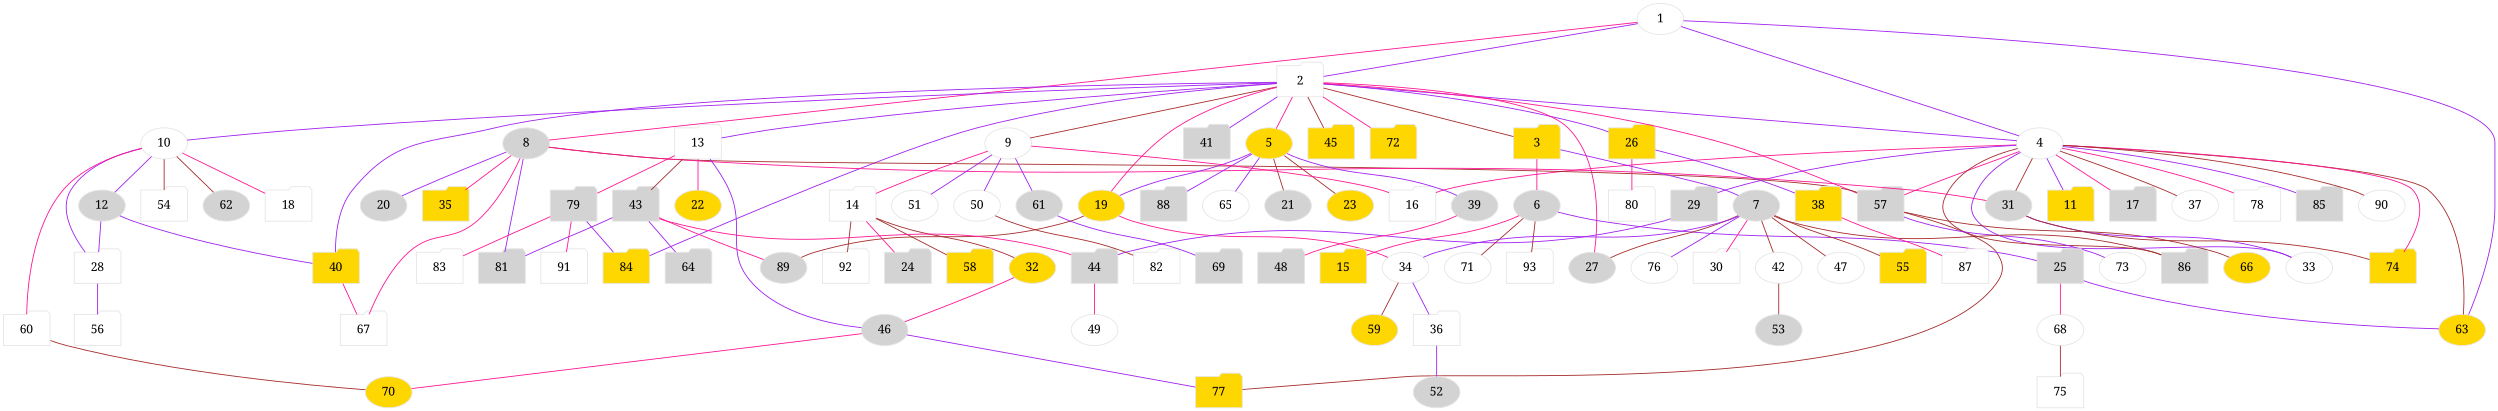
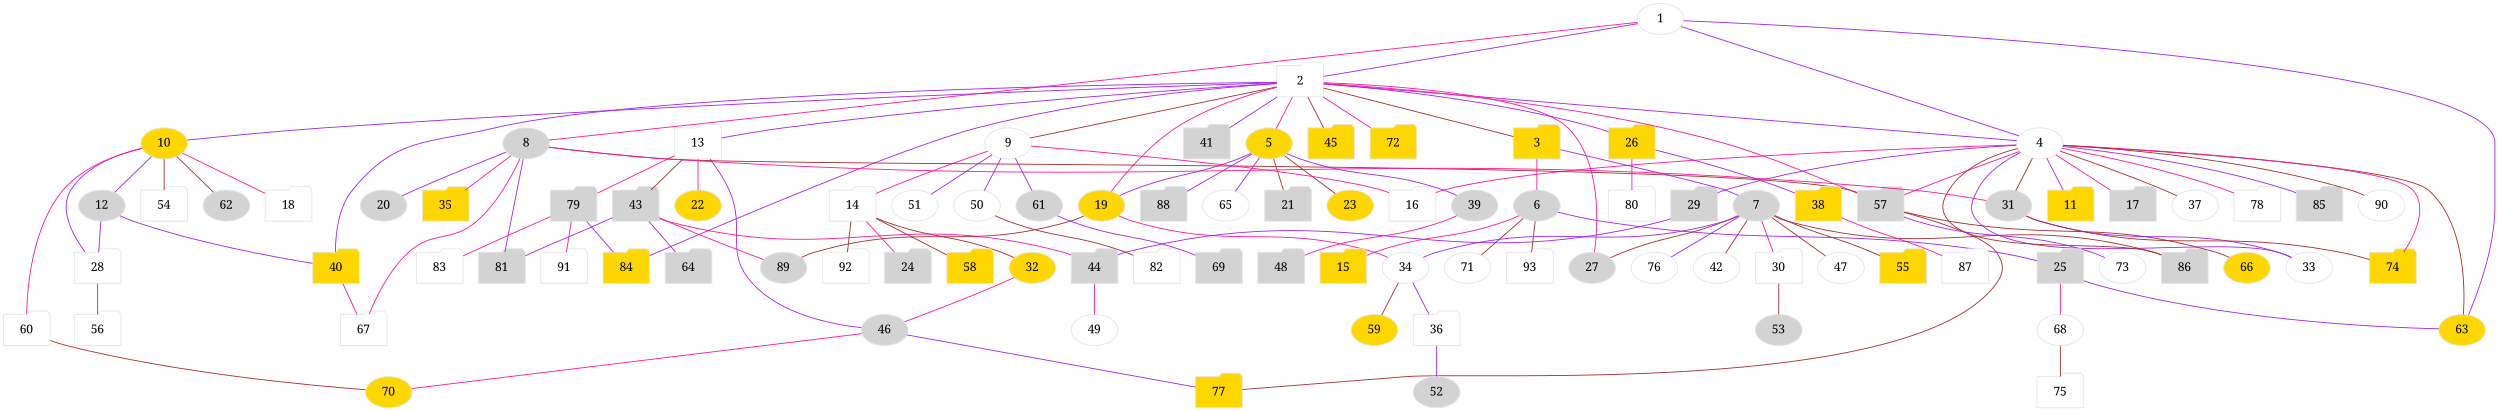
node "10": fillcolor white -> gold
node "21": shape ellipse -> folder
edge "42" -- "53": now "30" -- "53"
